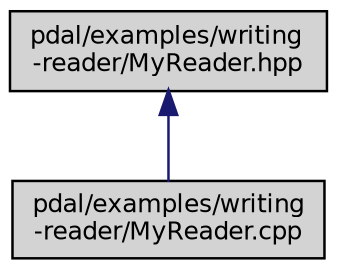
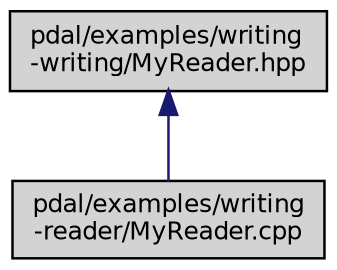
node "pdal/examples/writing -reader/MyReader.hpp": label "pdal/examples/writing -reader/MyReader.hpp" -> "pdal/examples/writing -writing/MyReader.hpp"
